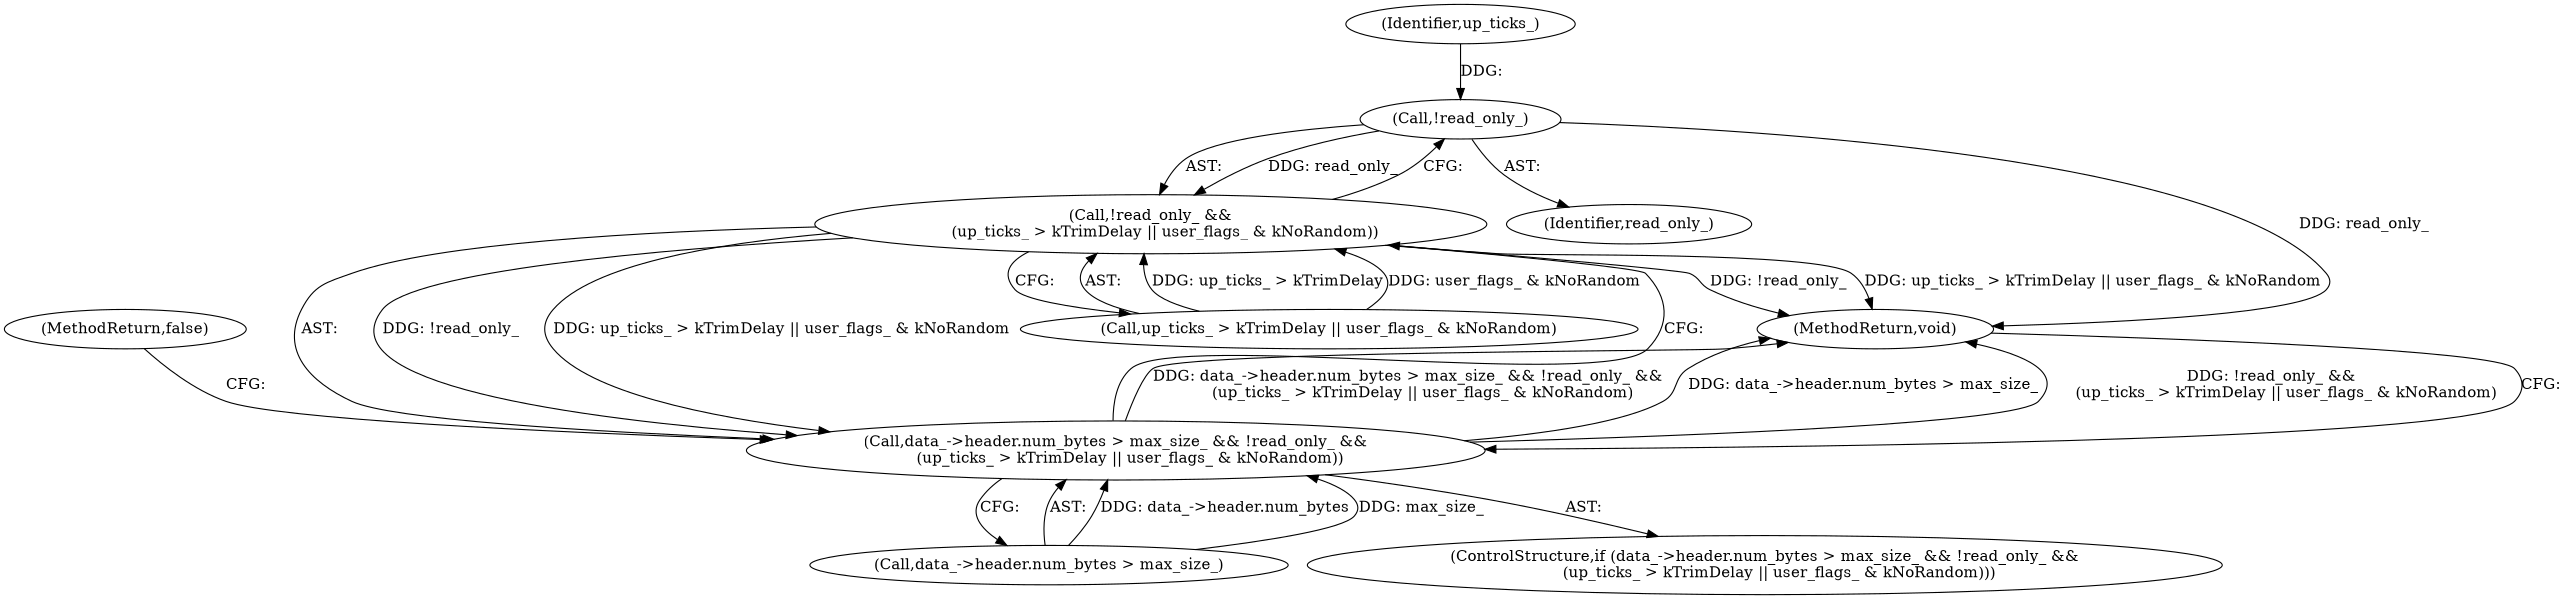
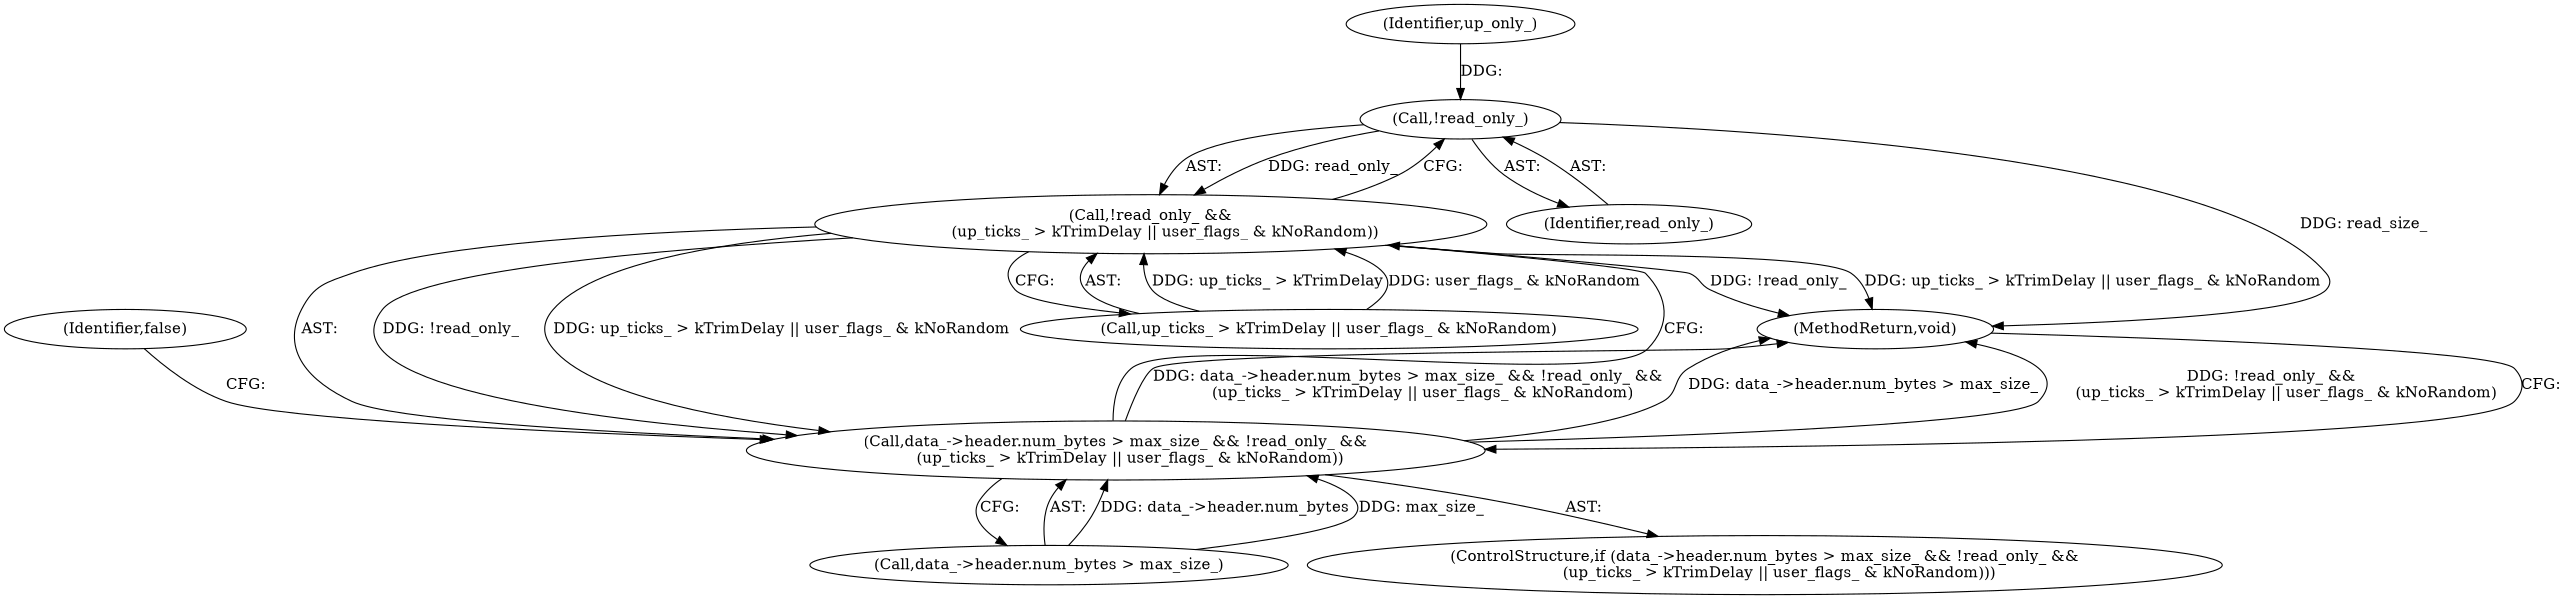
node "(Identifier,up_ticks_)": label "(Identifier,up_ticks_)" -> "(Identifier,up_only_)"
edge "(Identifier,read_only_)" -> "(Call,!read_only_)": added, label "AST:"
edge "(Call,!read_only_)" -> "(MethodReturn,void)": label "DDG: read_only_" -> "DDG: read_size_"
node "(MethodReturn,false)": label "(MethodReturn,false)" -> "(Identifier,false)"
